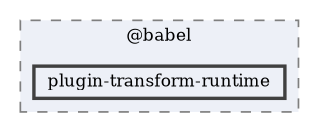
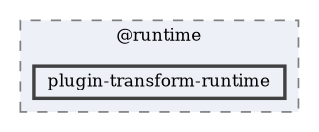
cluster "@babel": label "@babel" -> "@runtime"
